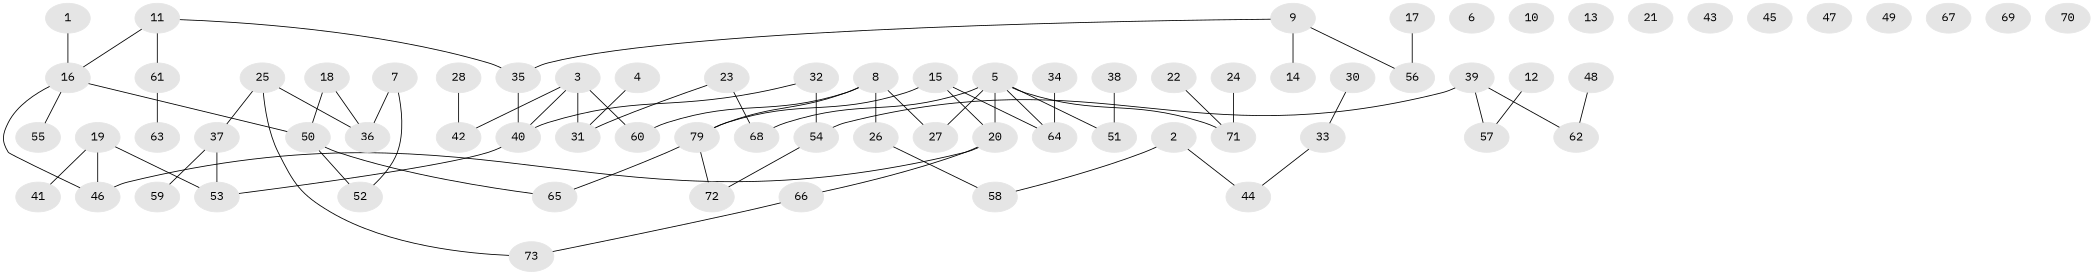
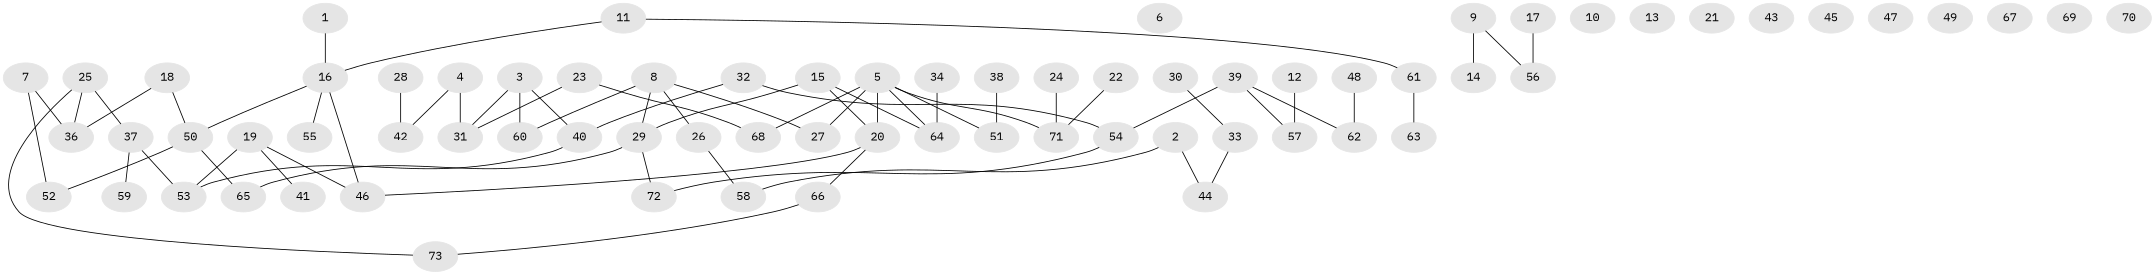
node "35": removed
edge "3" -- "42": now "4" -- "42"
node "79": label "79" -> "29"
